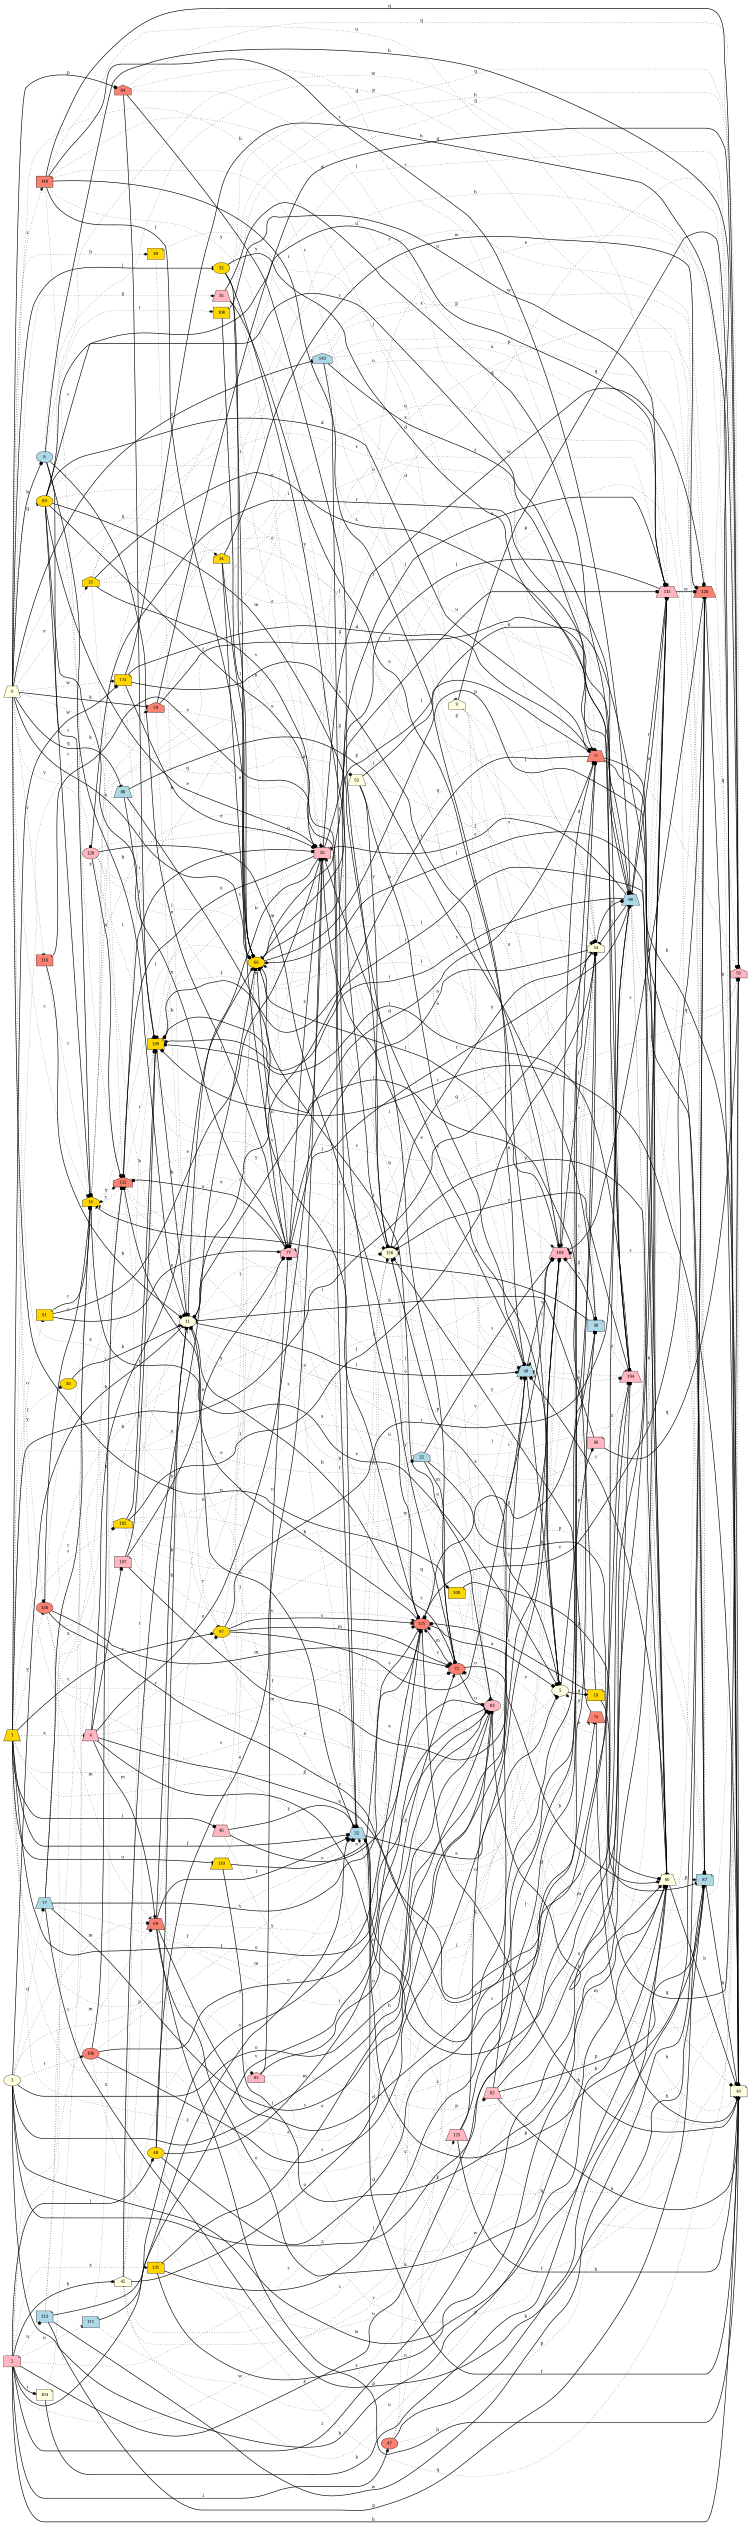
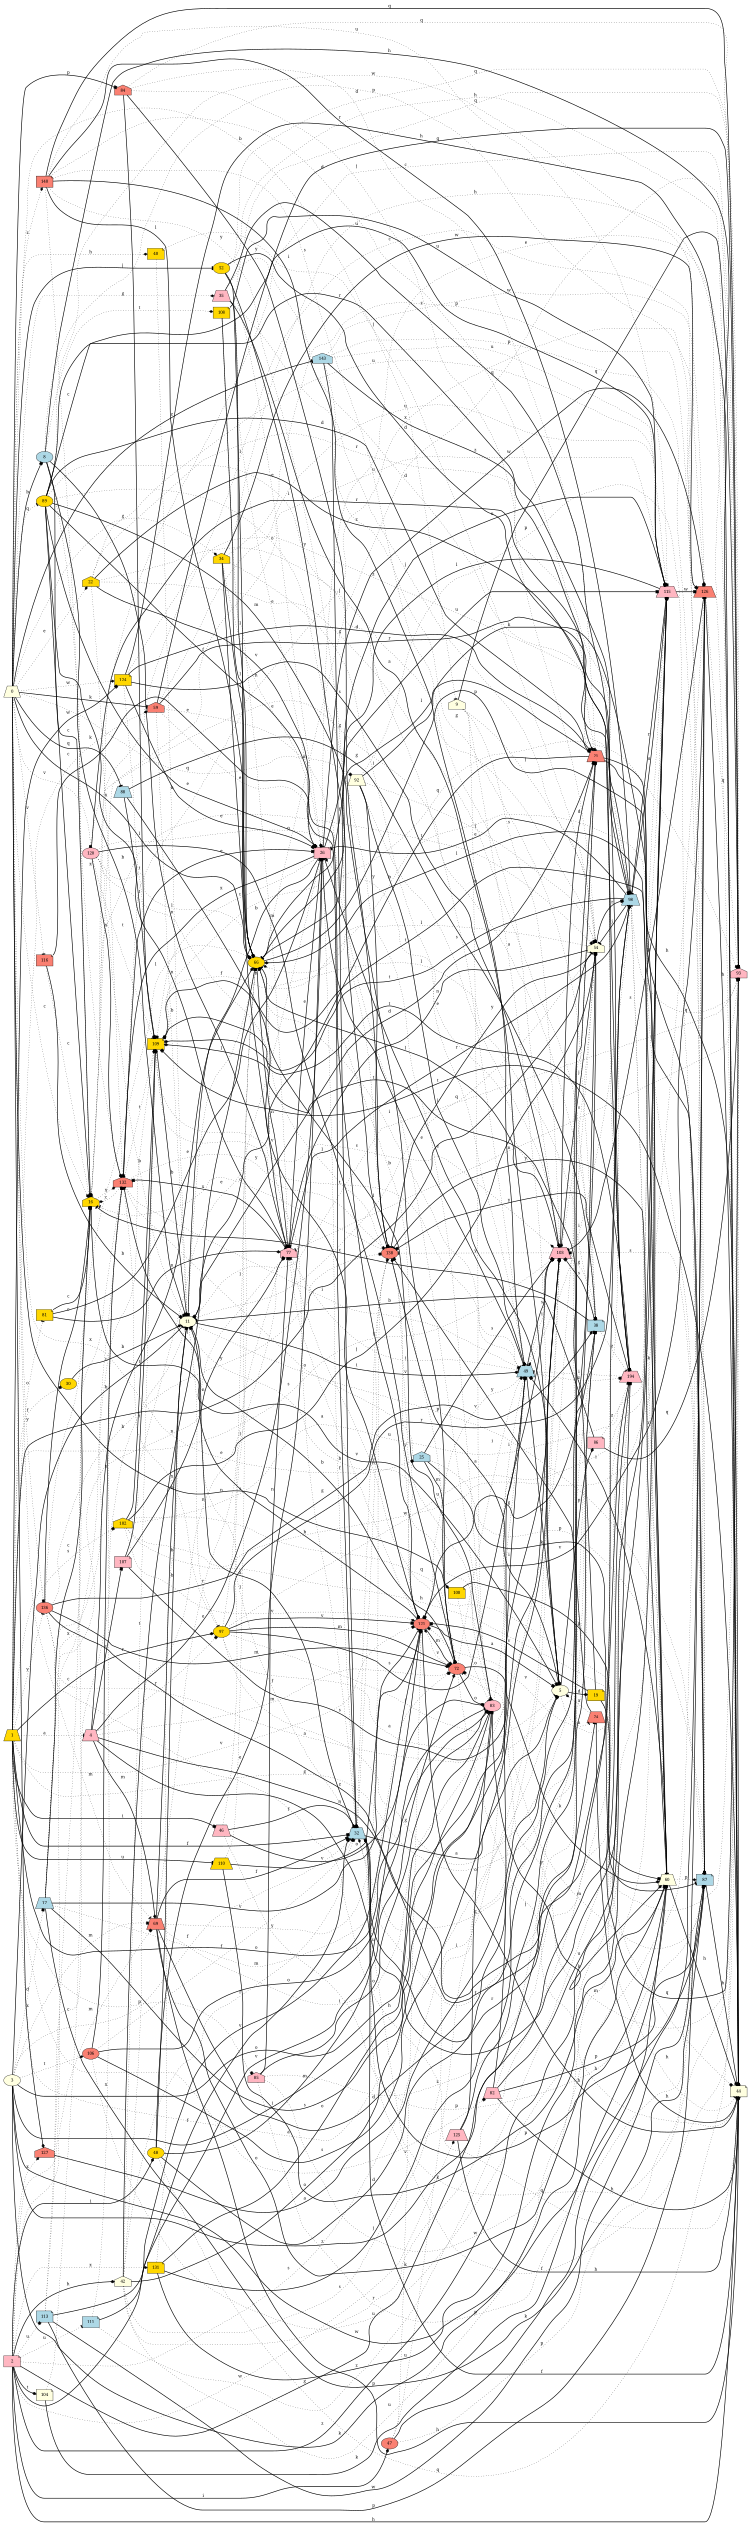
edge "19" -> "109": arrowhead box -> diamond
node "138": fillcolor lightyellow -> salmon
edge "136" -> "38": added, label "g"
edge "102" -> "44": label "s" -> "h"
edge "82" -> "21": label "d" -> "y"
node "127": added
